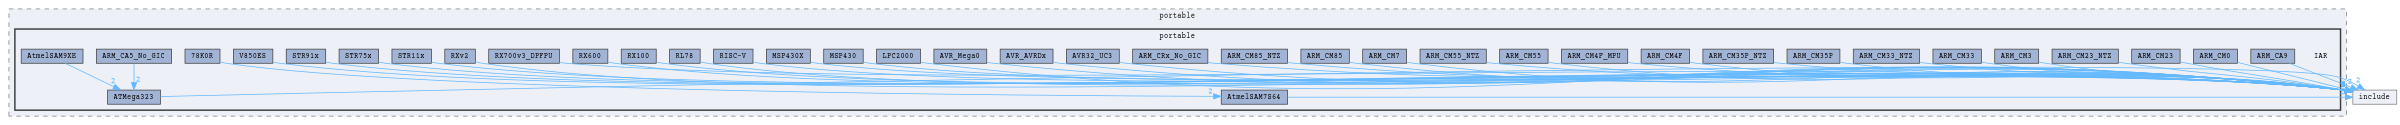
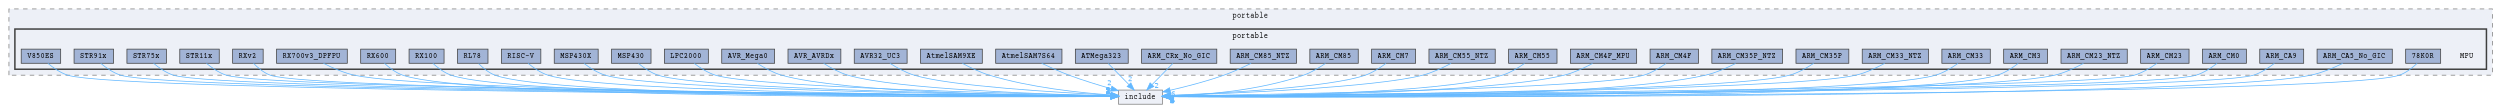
node "IAR": label "IAR" -> "MPU"
edge "ARM_CA5_No_GIC" -> "ATMega323": now "ARM_CA5_No_GIC" -> "include"
edge "AtmelSAM9XE" -> "ATMega323": now "AtmelSAM9XE" -> "include"
edge "78K0R" -> "AtmelSAM7S64": now "78K0R" -> "include"
